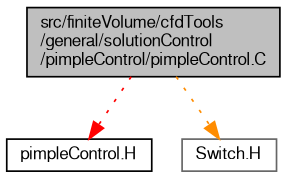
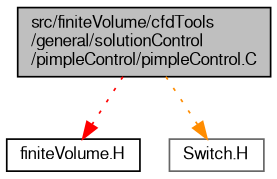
node "pimpleControl.H": label "pimpleControl.H" -> "finiteVolume.H"
